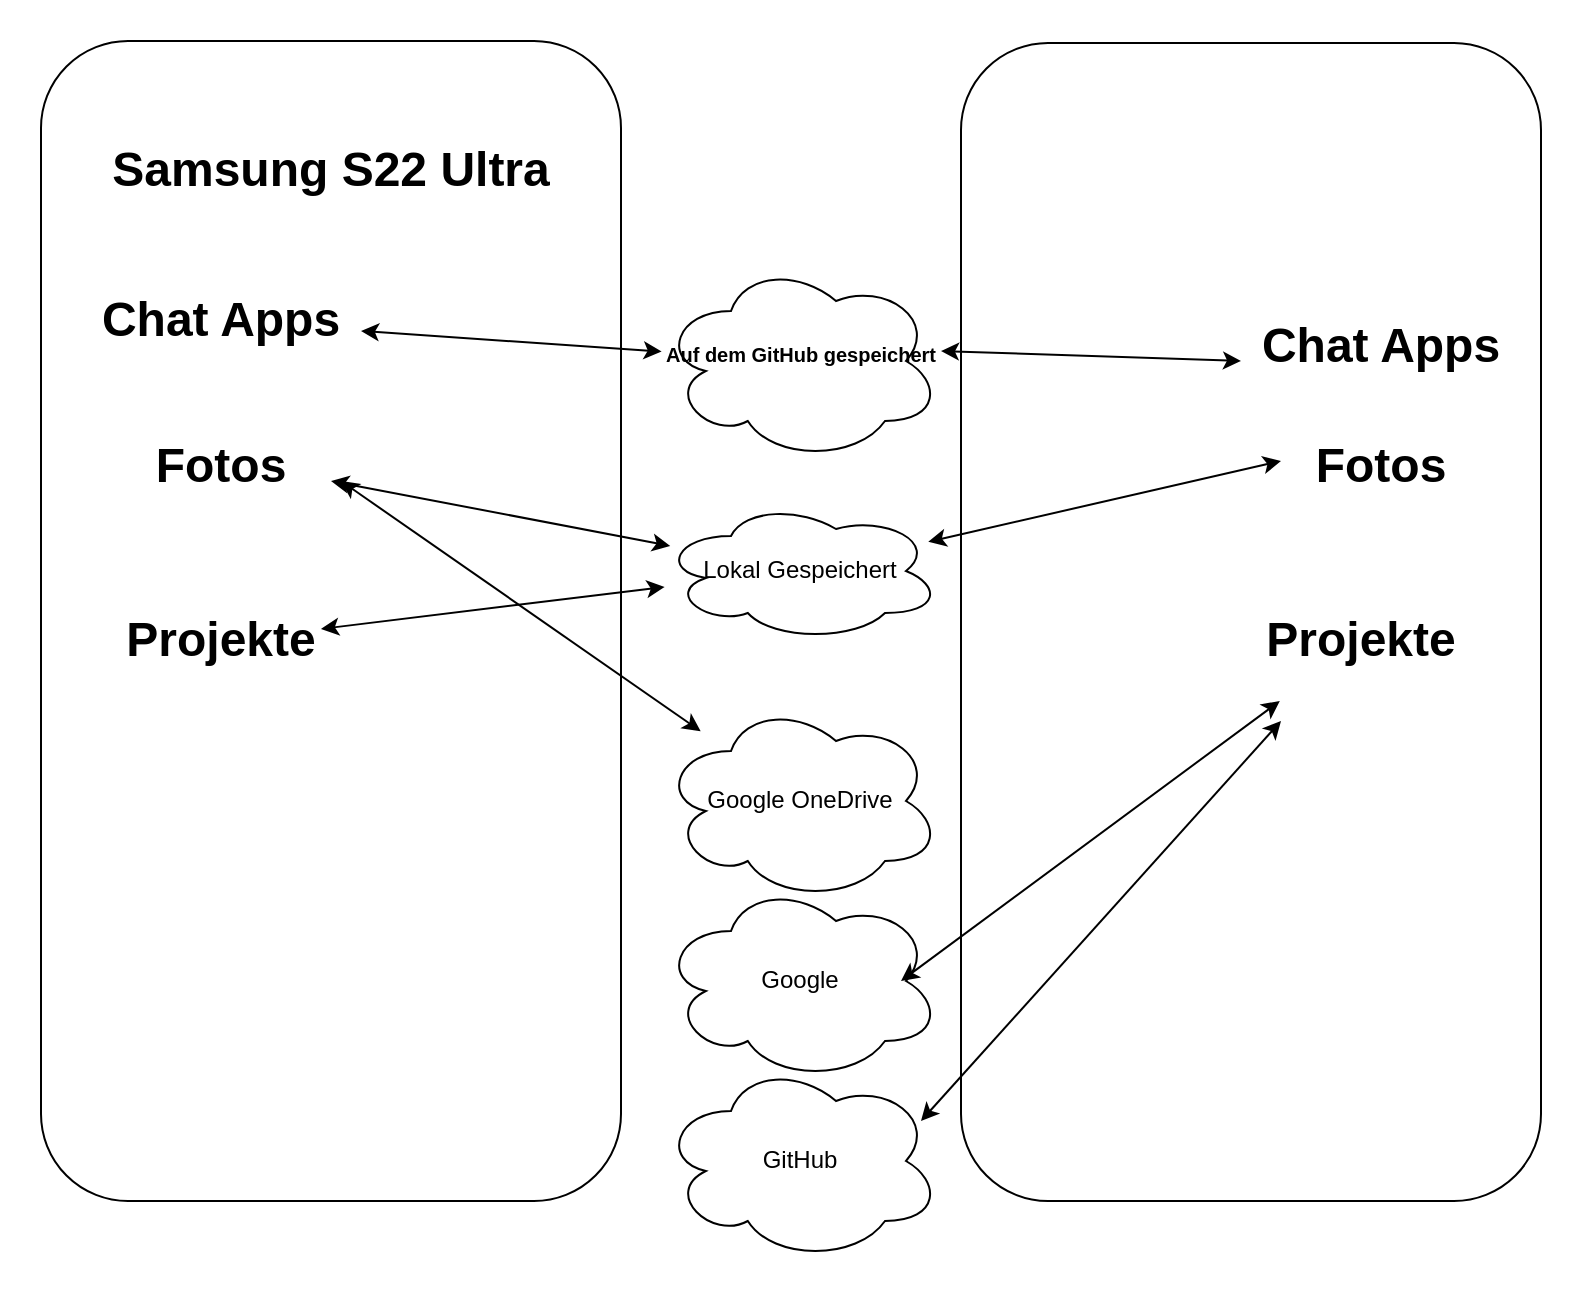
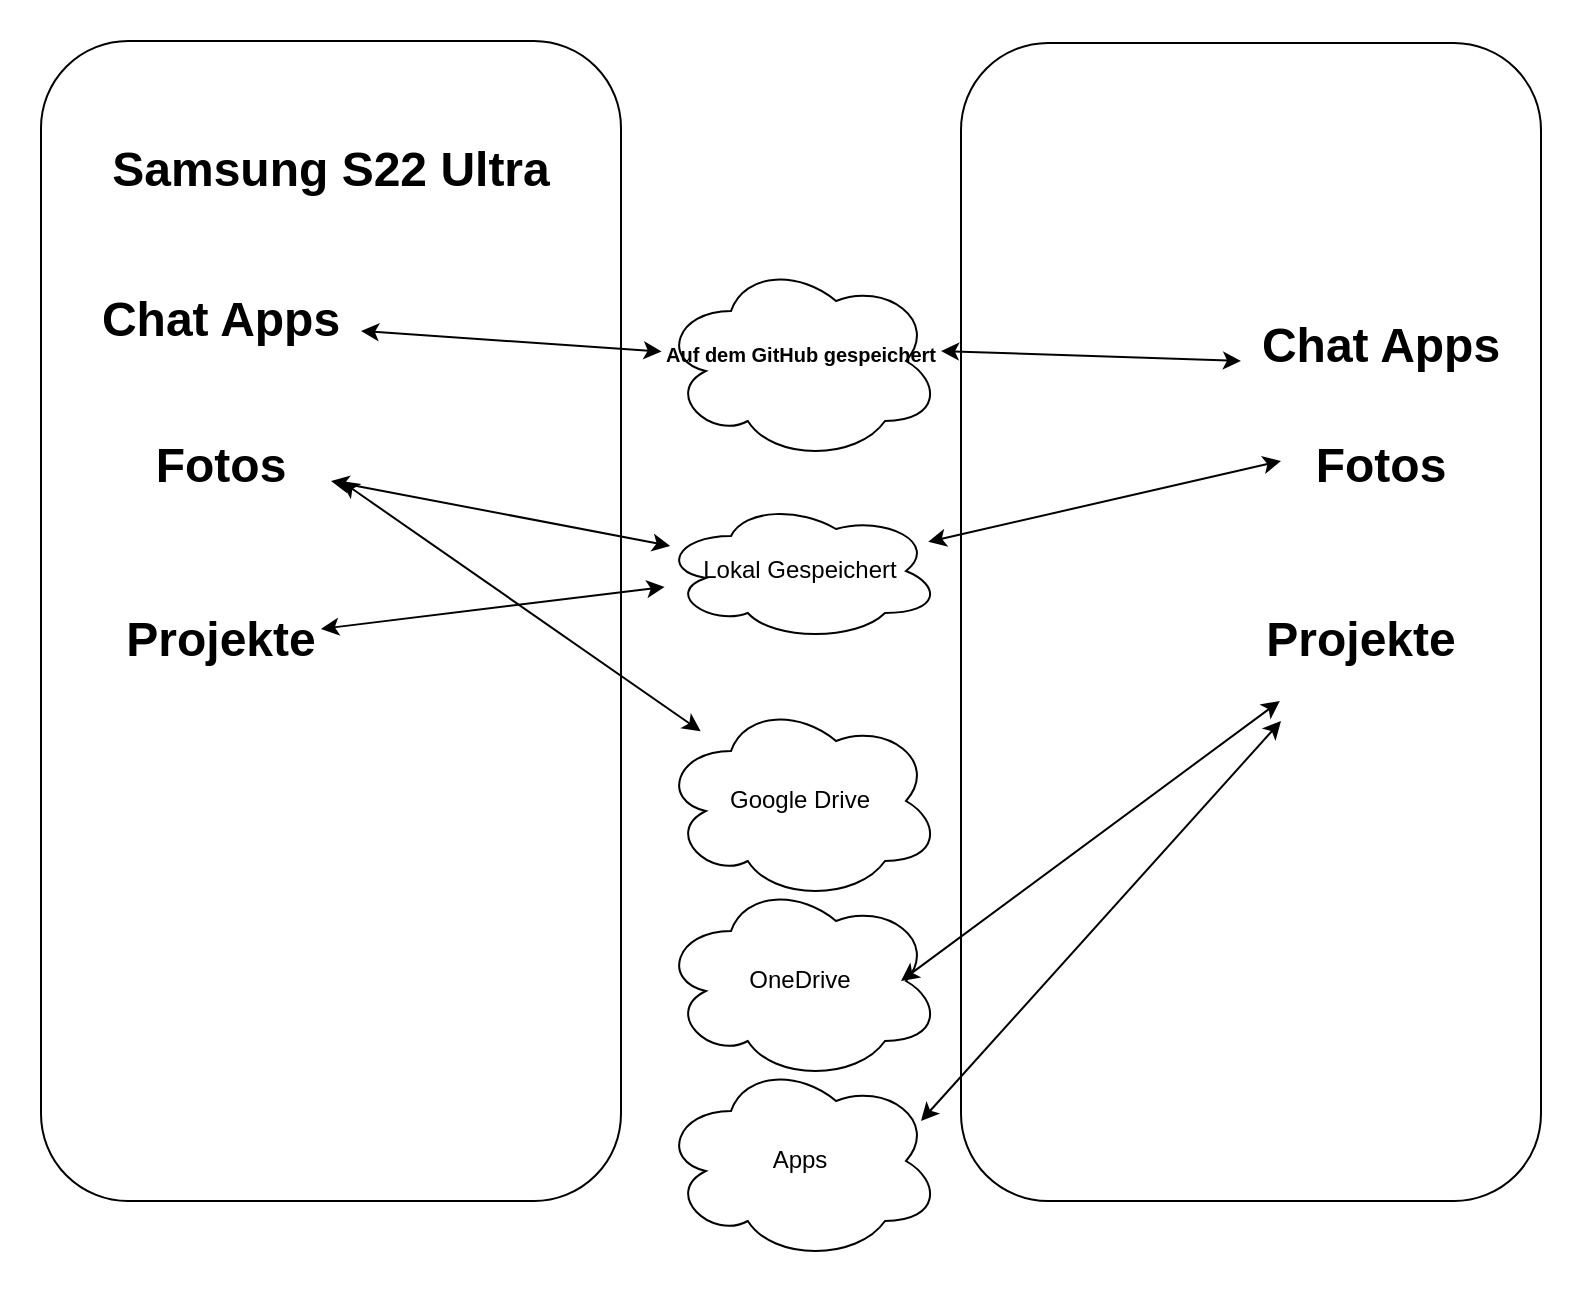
node "Google OneDrive": label "Google OneDrive" -> "Google Drive"
node "Google": label "Google" -> "OneDrive"
node "GitHub": label "GitHub" -> "Apps"
